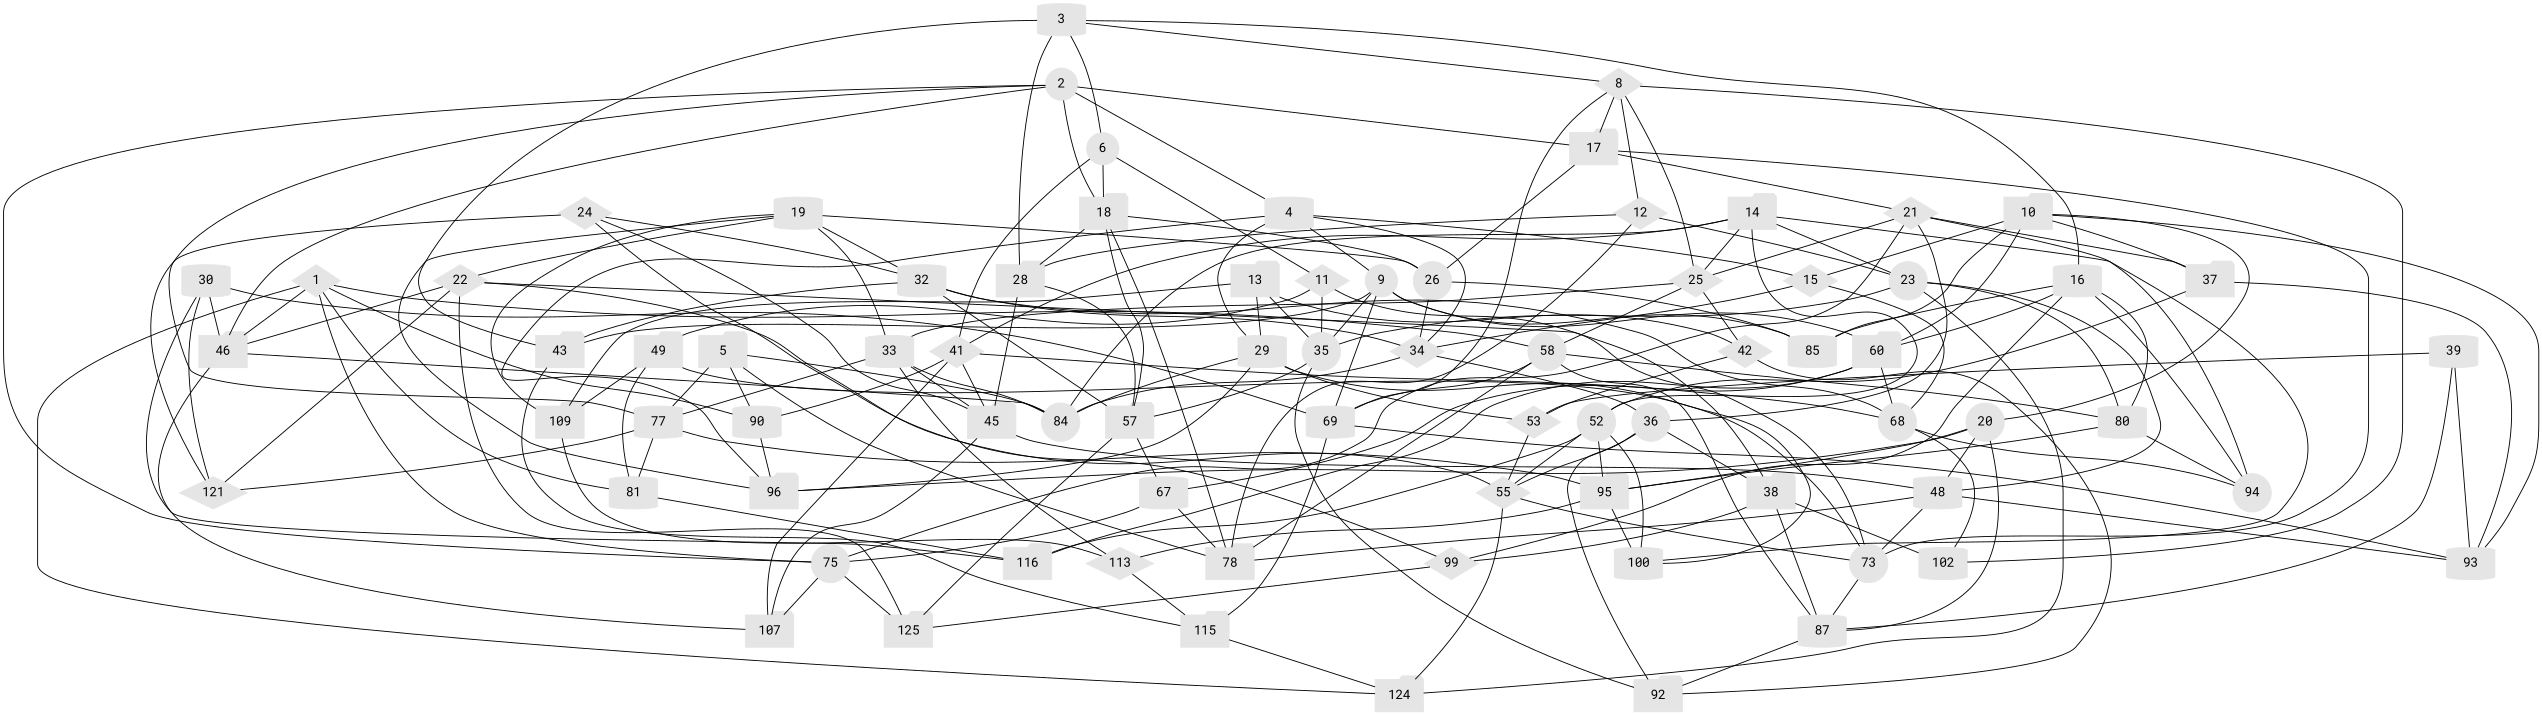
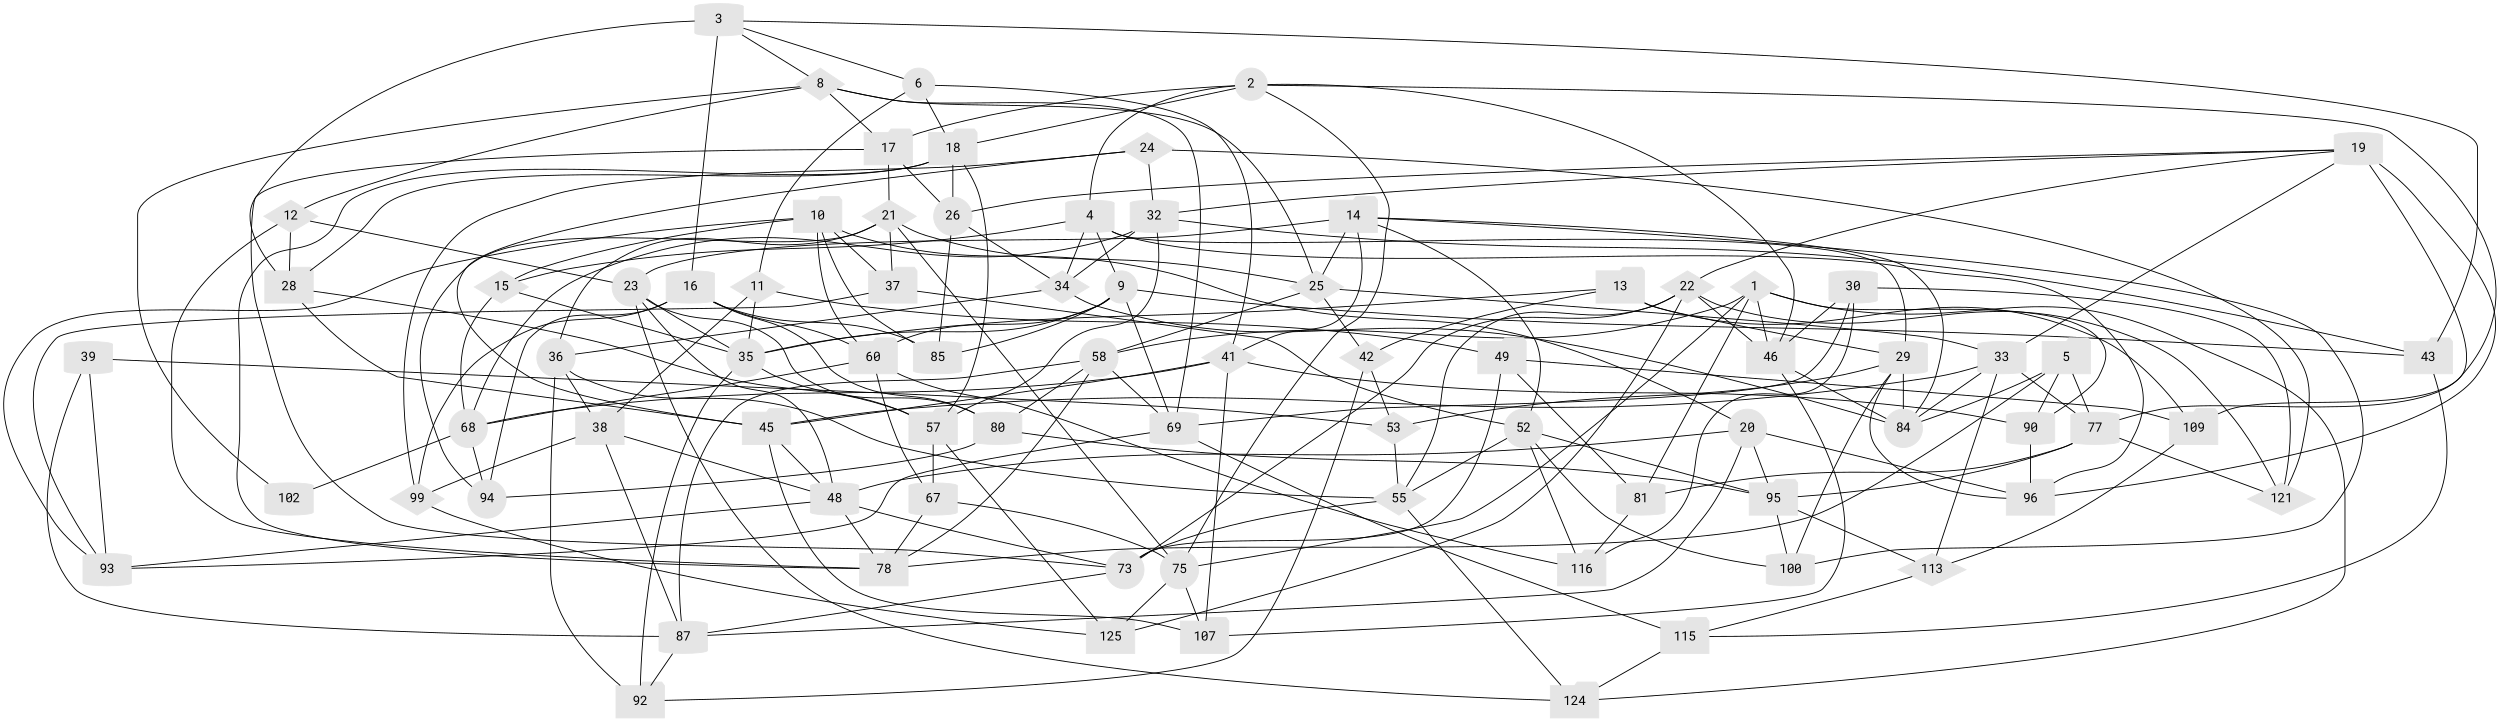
edge "15" -- "34": now "15" -- "35"
edge "38" -- "102": now "38" -- "48"
